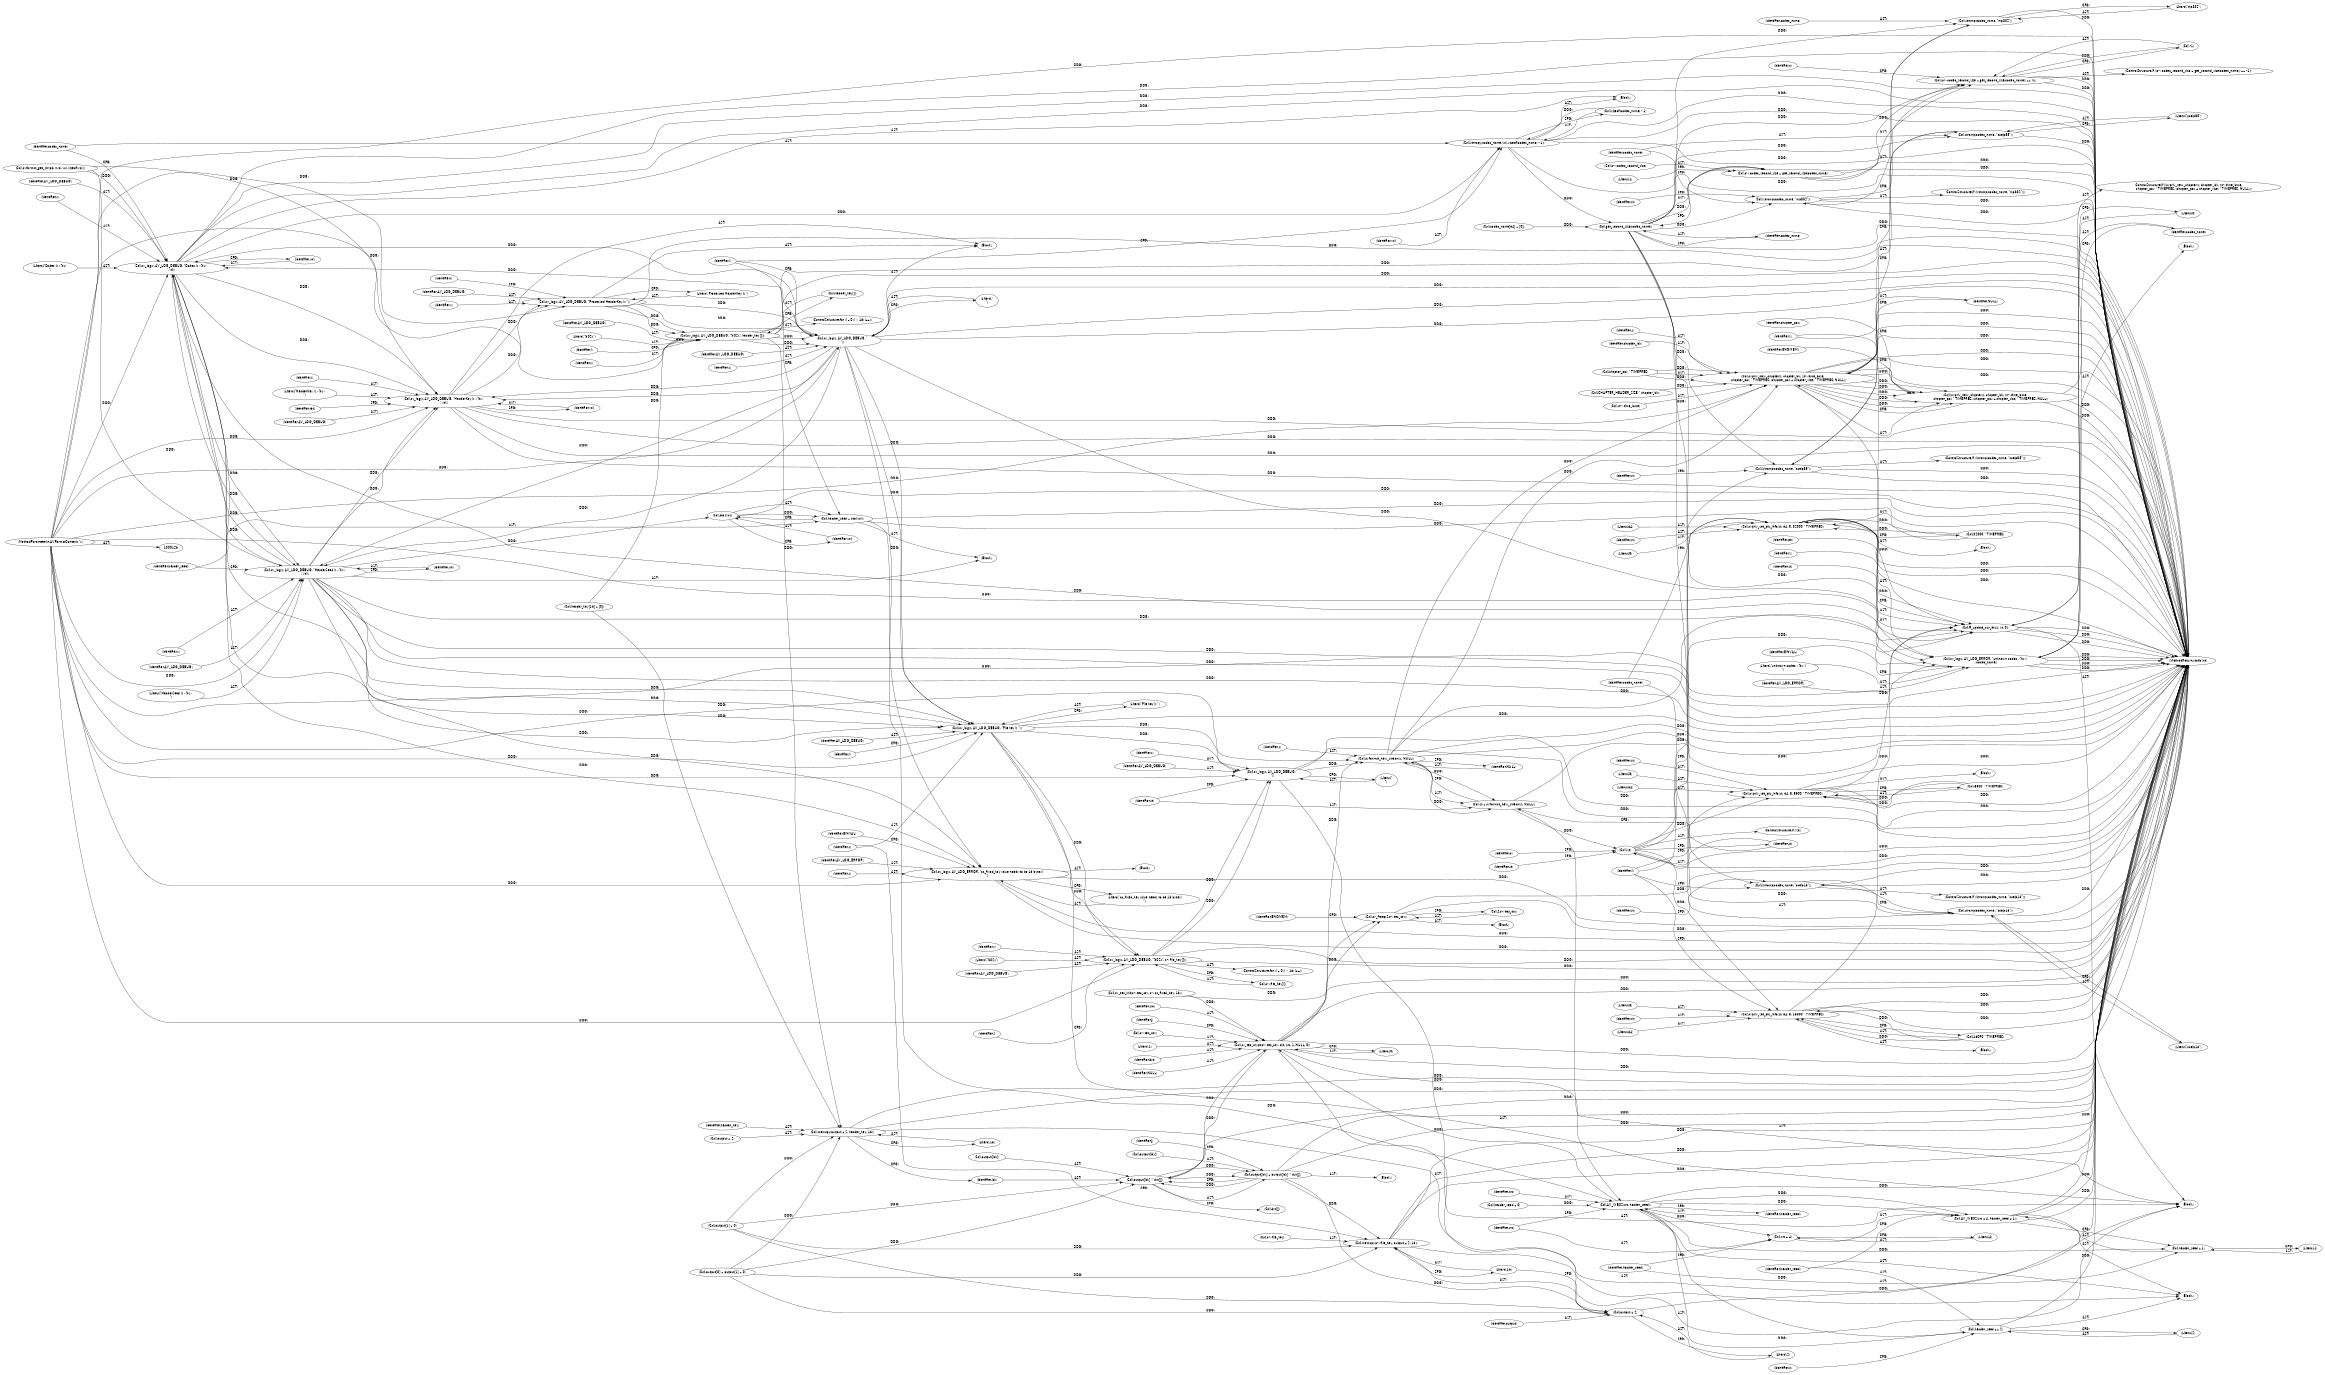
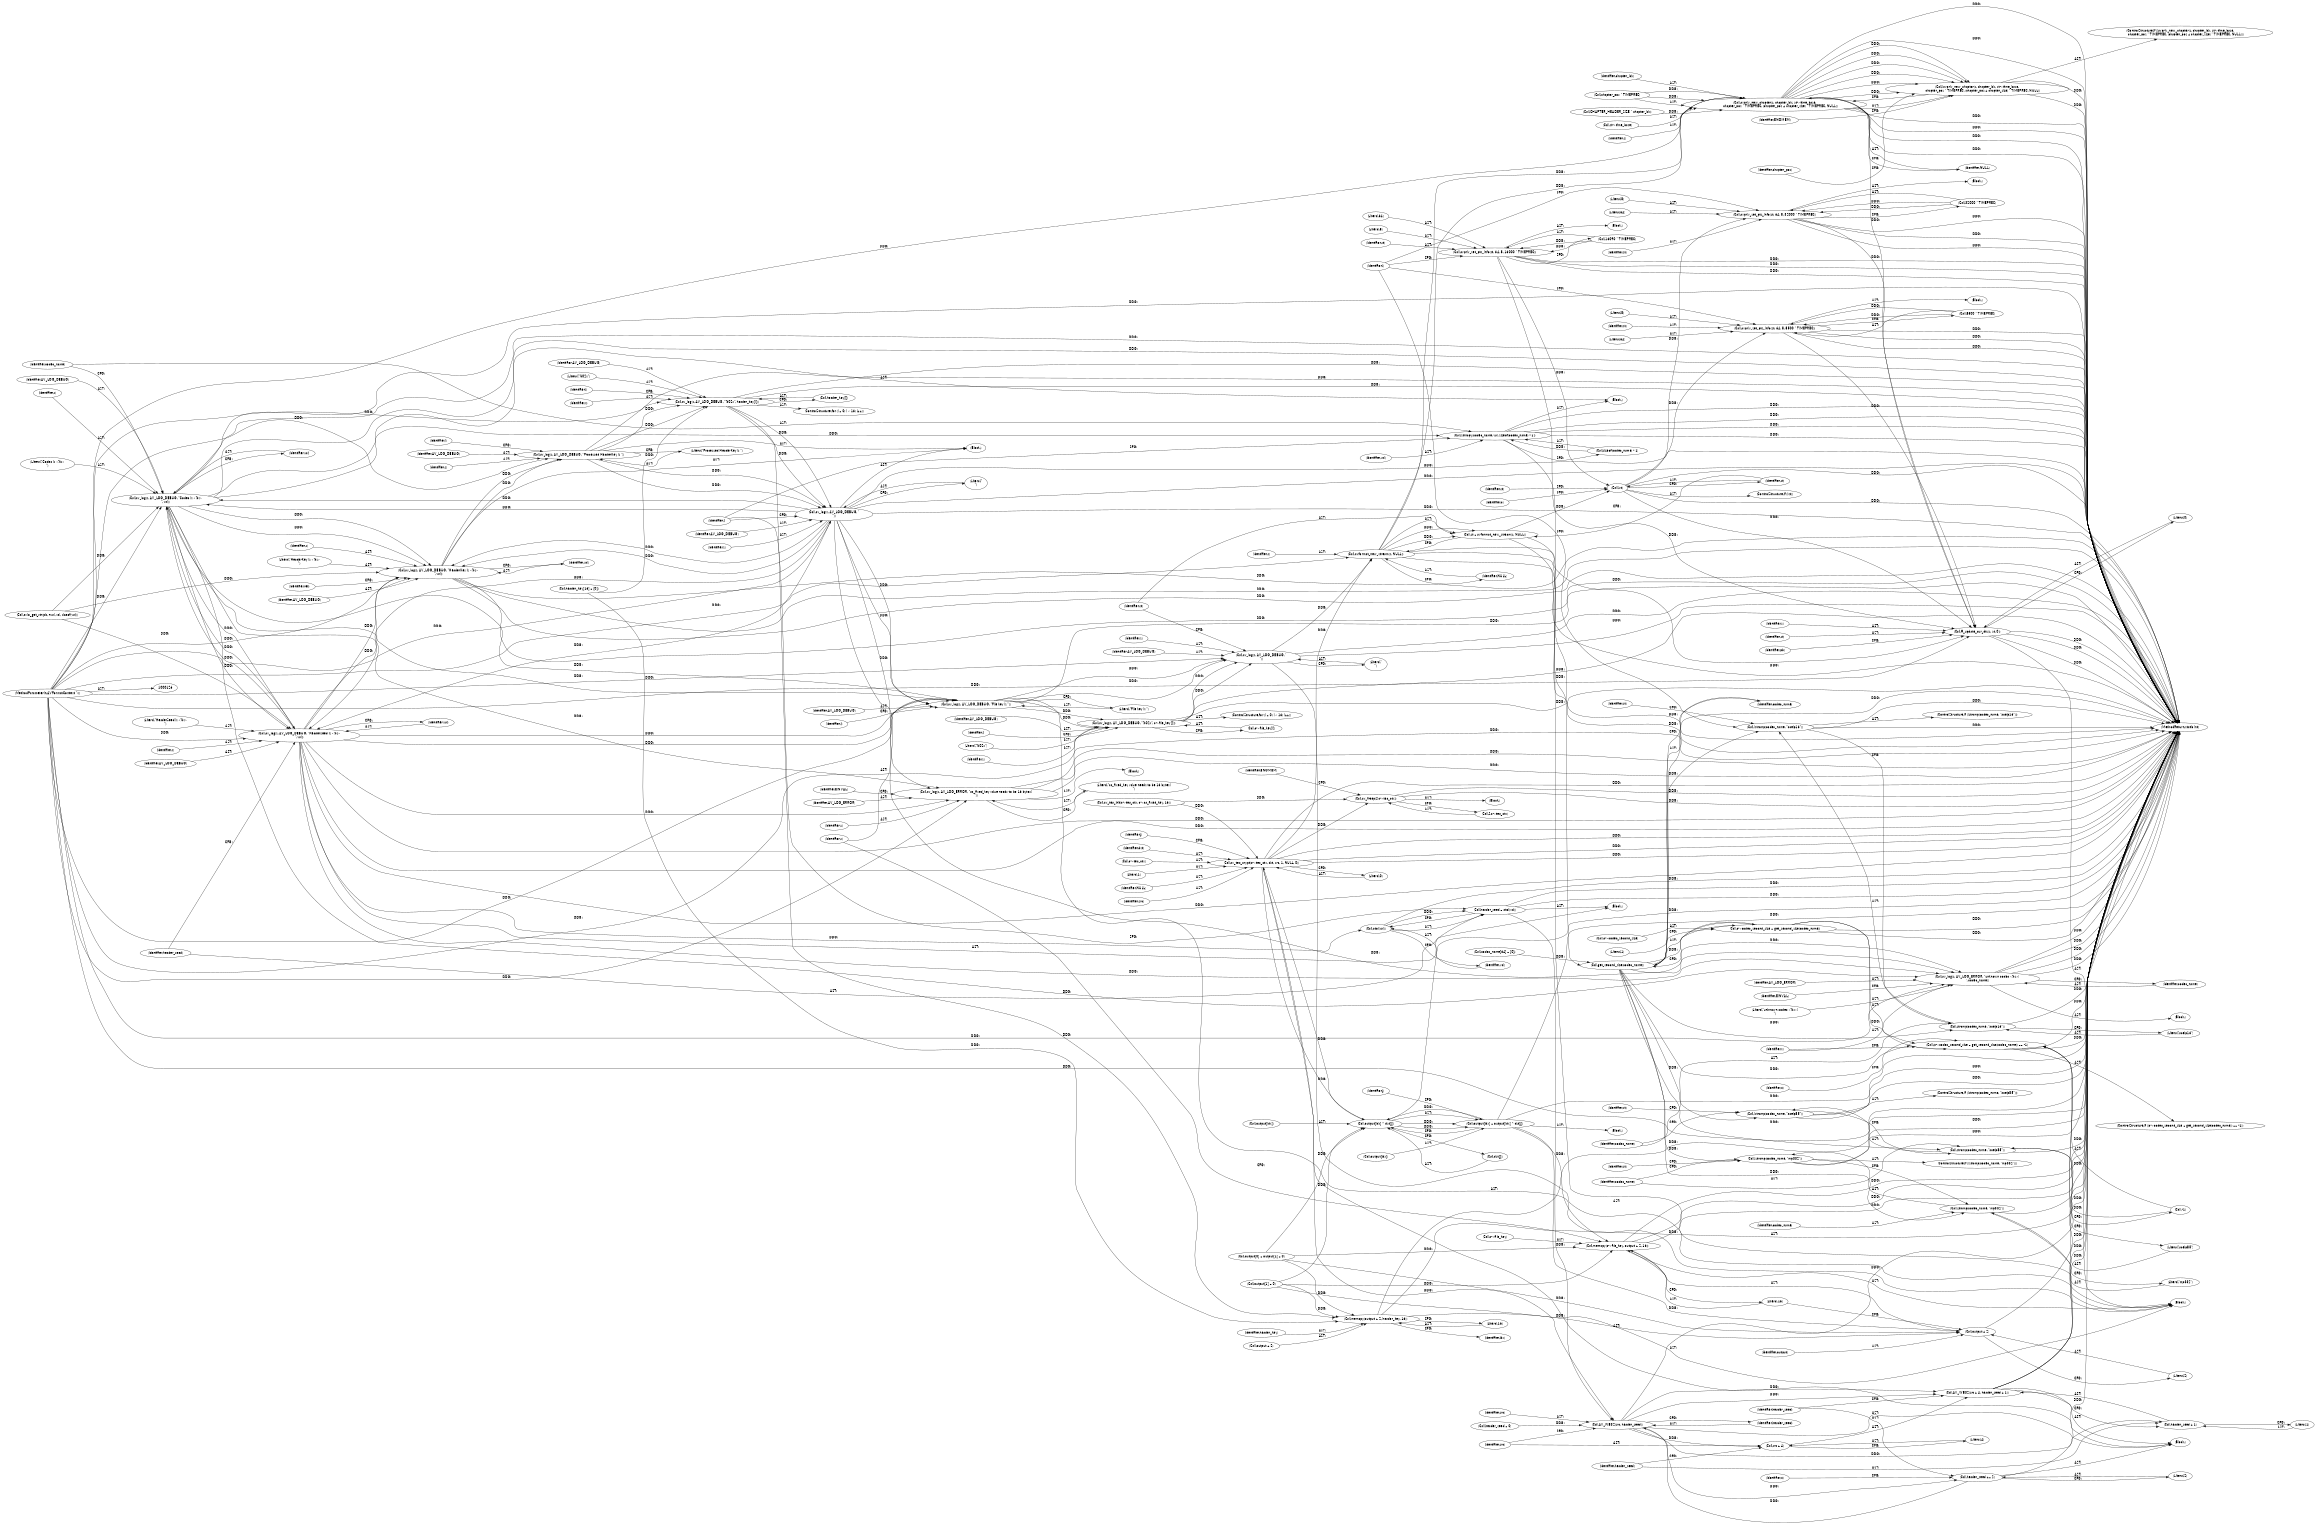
node "(Call,avformat_get_str(pb, nval, val, sizeof(val)))": label "(Call,avformat_get_str(pb, nval, val, sizeof(val)))" -> "(Call,avio_get_str(pb, nval, val, sizeof(val)))"
edge "(Call,!st)" -> "(Call,avpriv_set_pts_info(st, 64, 8, 16000 * TIMEPREC))": reversed
edge "(Call,AV_WB32(src, header_seed))" -> "(Call,av_tea_crypt(c->tea_ctx, dst, src, 1, NULL, 0))": removed, label "DDG:"
edge "(Identifier,idx)" -> "(Call,output[idx] ^ dst[j])": now "(Call,dst[j])" -> "(Call,output[idx] ^ dst[j])"
